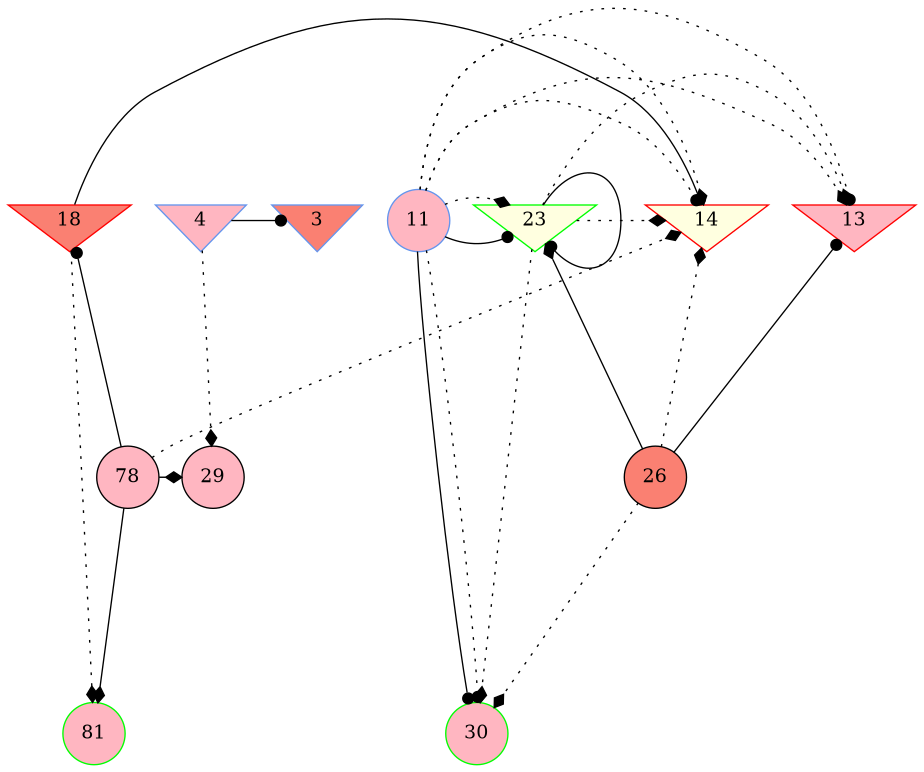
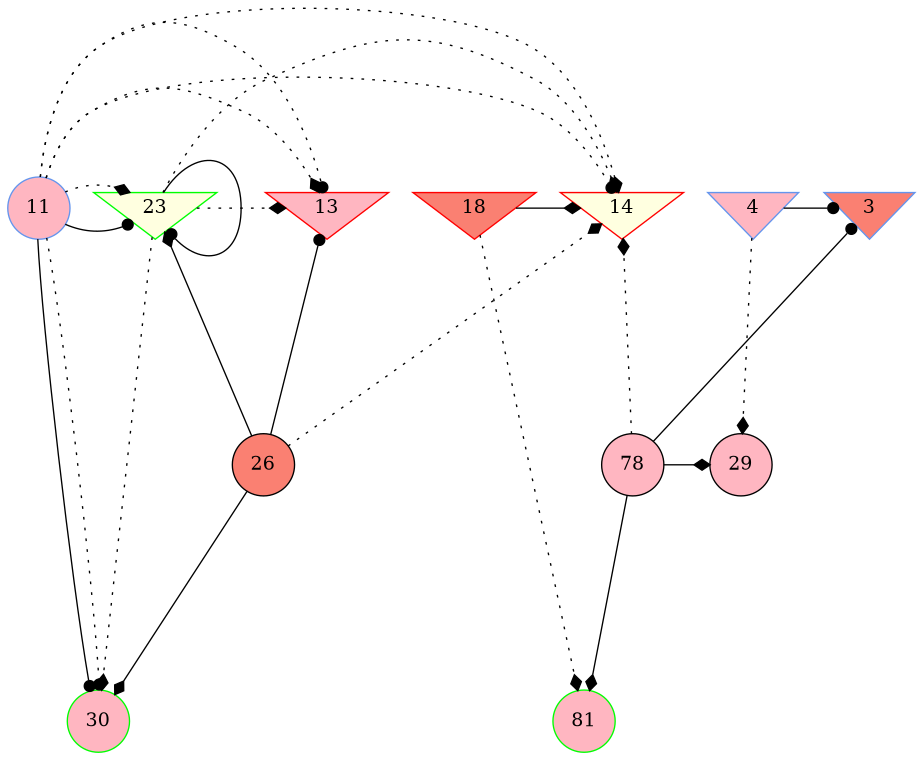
edge "18" -> "14": arrowhead dot -> diamond
edge "78" -> "18": now "78" -> "3"
edge "26" -> "30": style dotted -> solid
